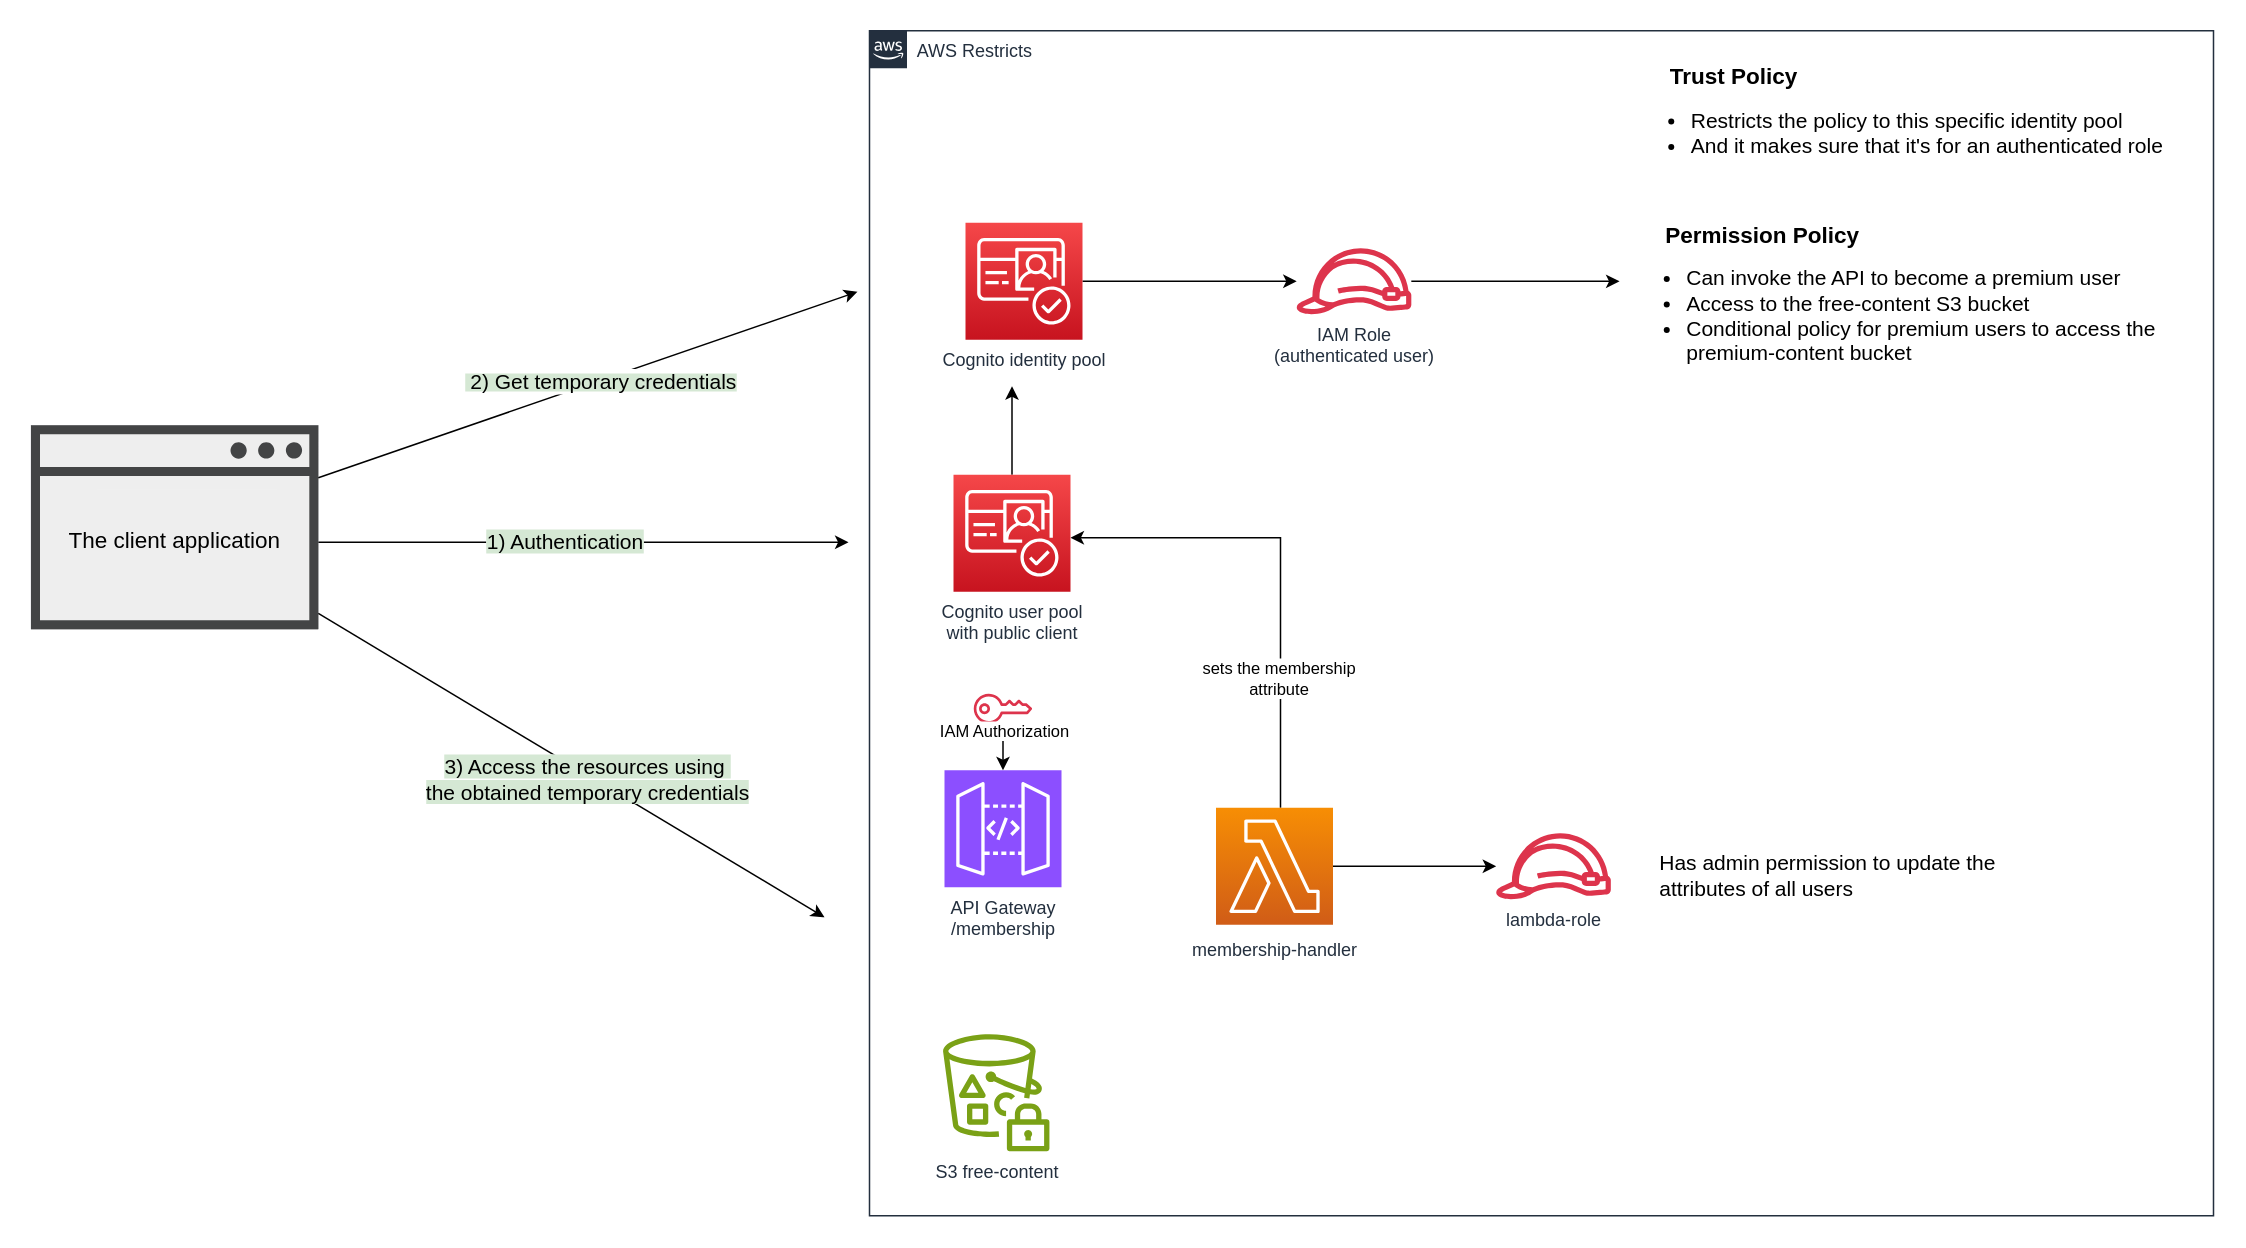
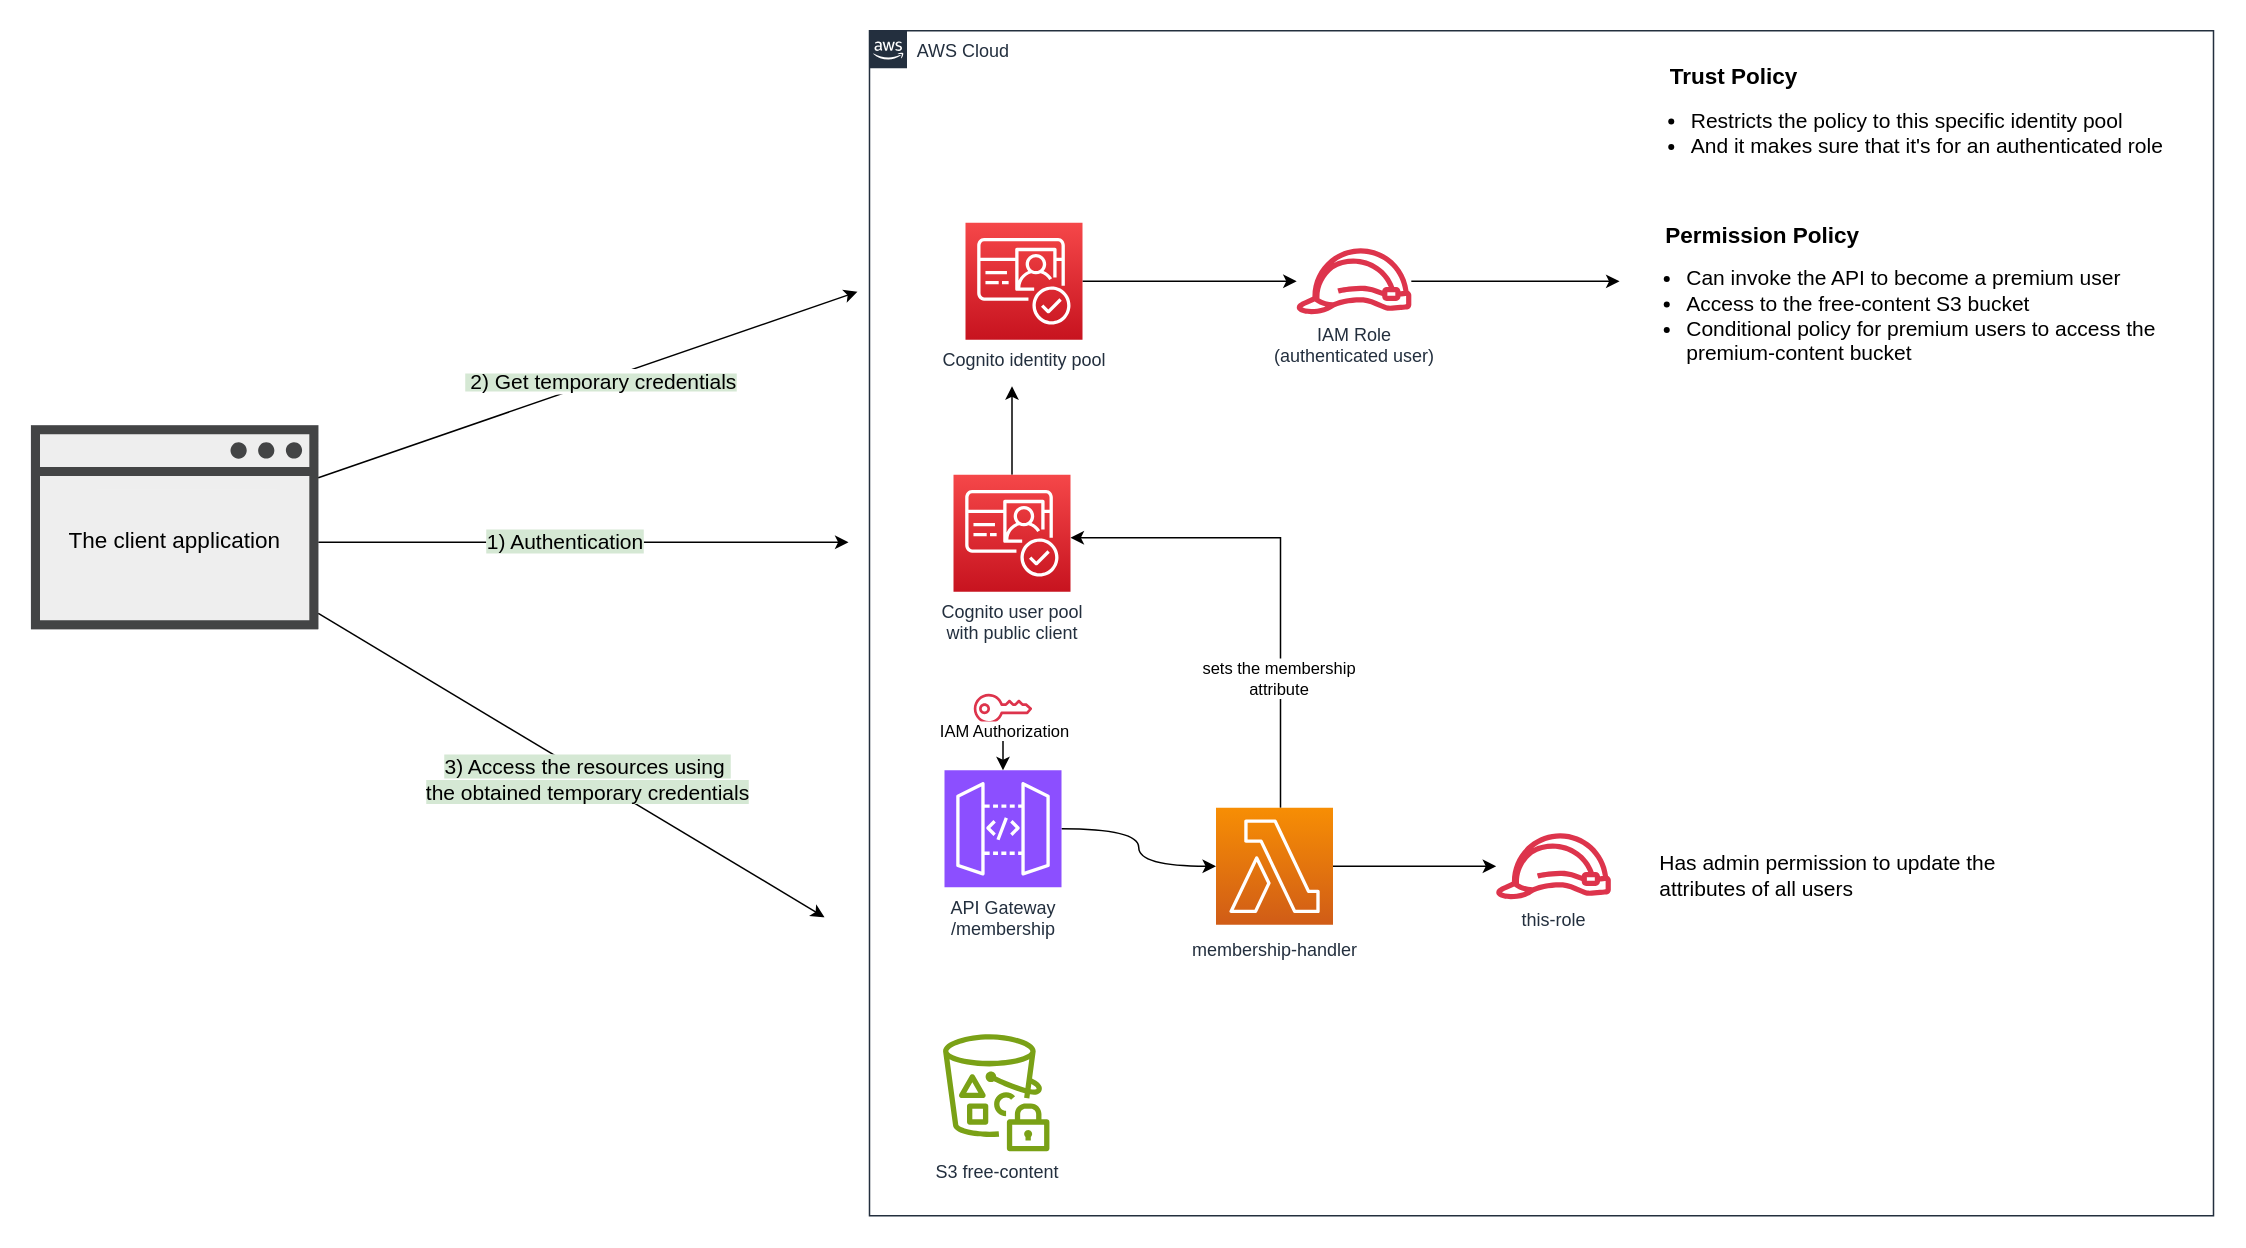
node "AWS Restricts": label "AWS Restricts" -> "AWS Cloud"
edge "API Gateway /membership" -> "membership-handler": added
node "lambda-role": label "lambda-role" -> "this-role"
